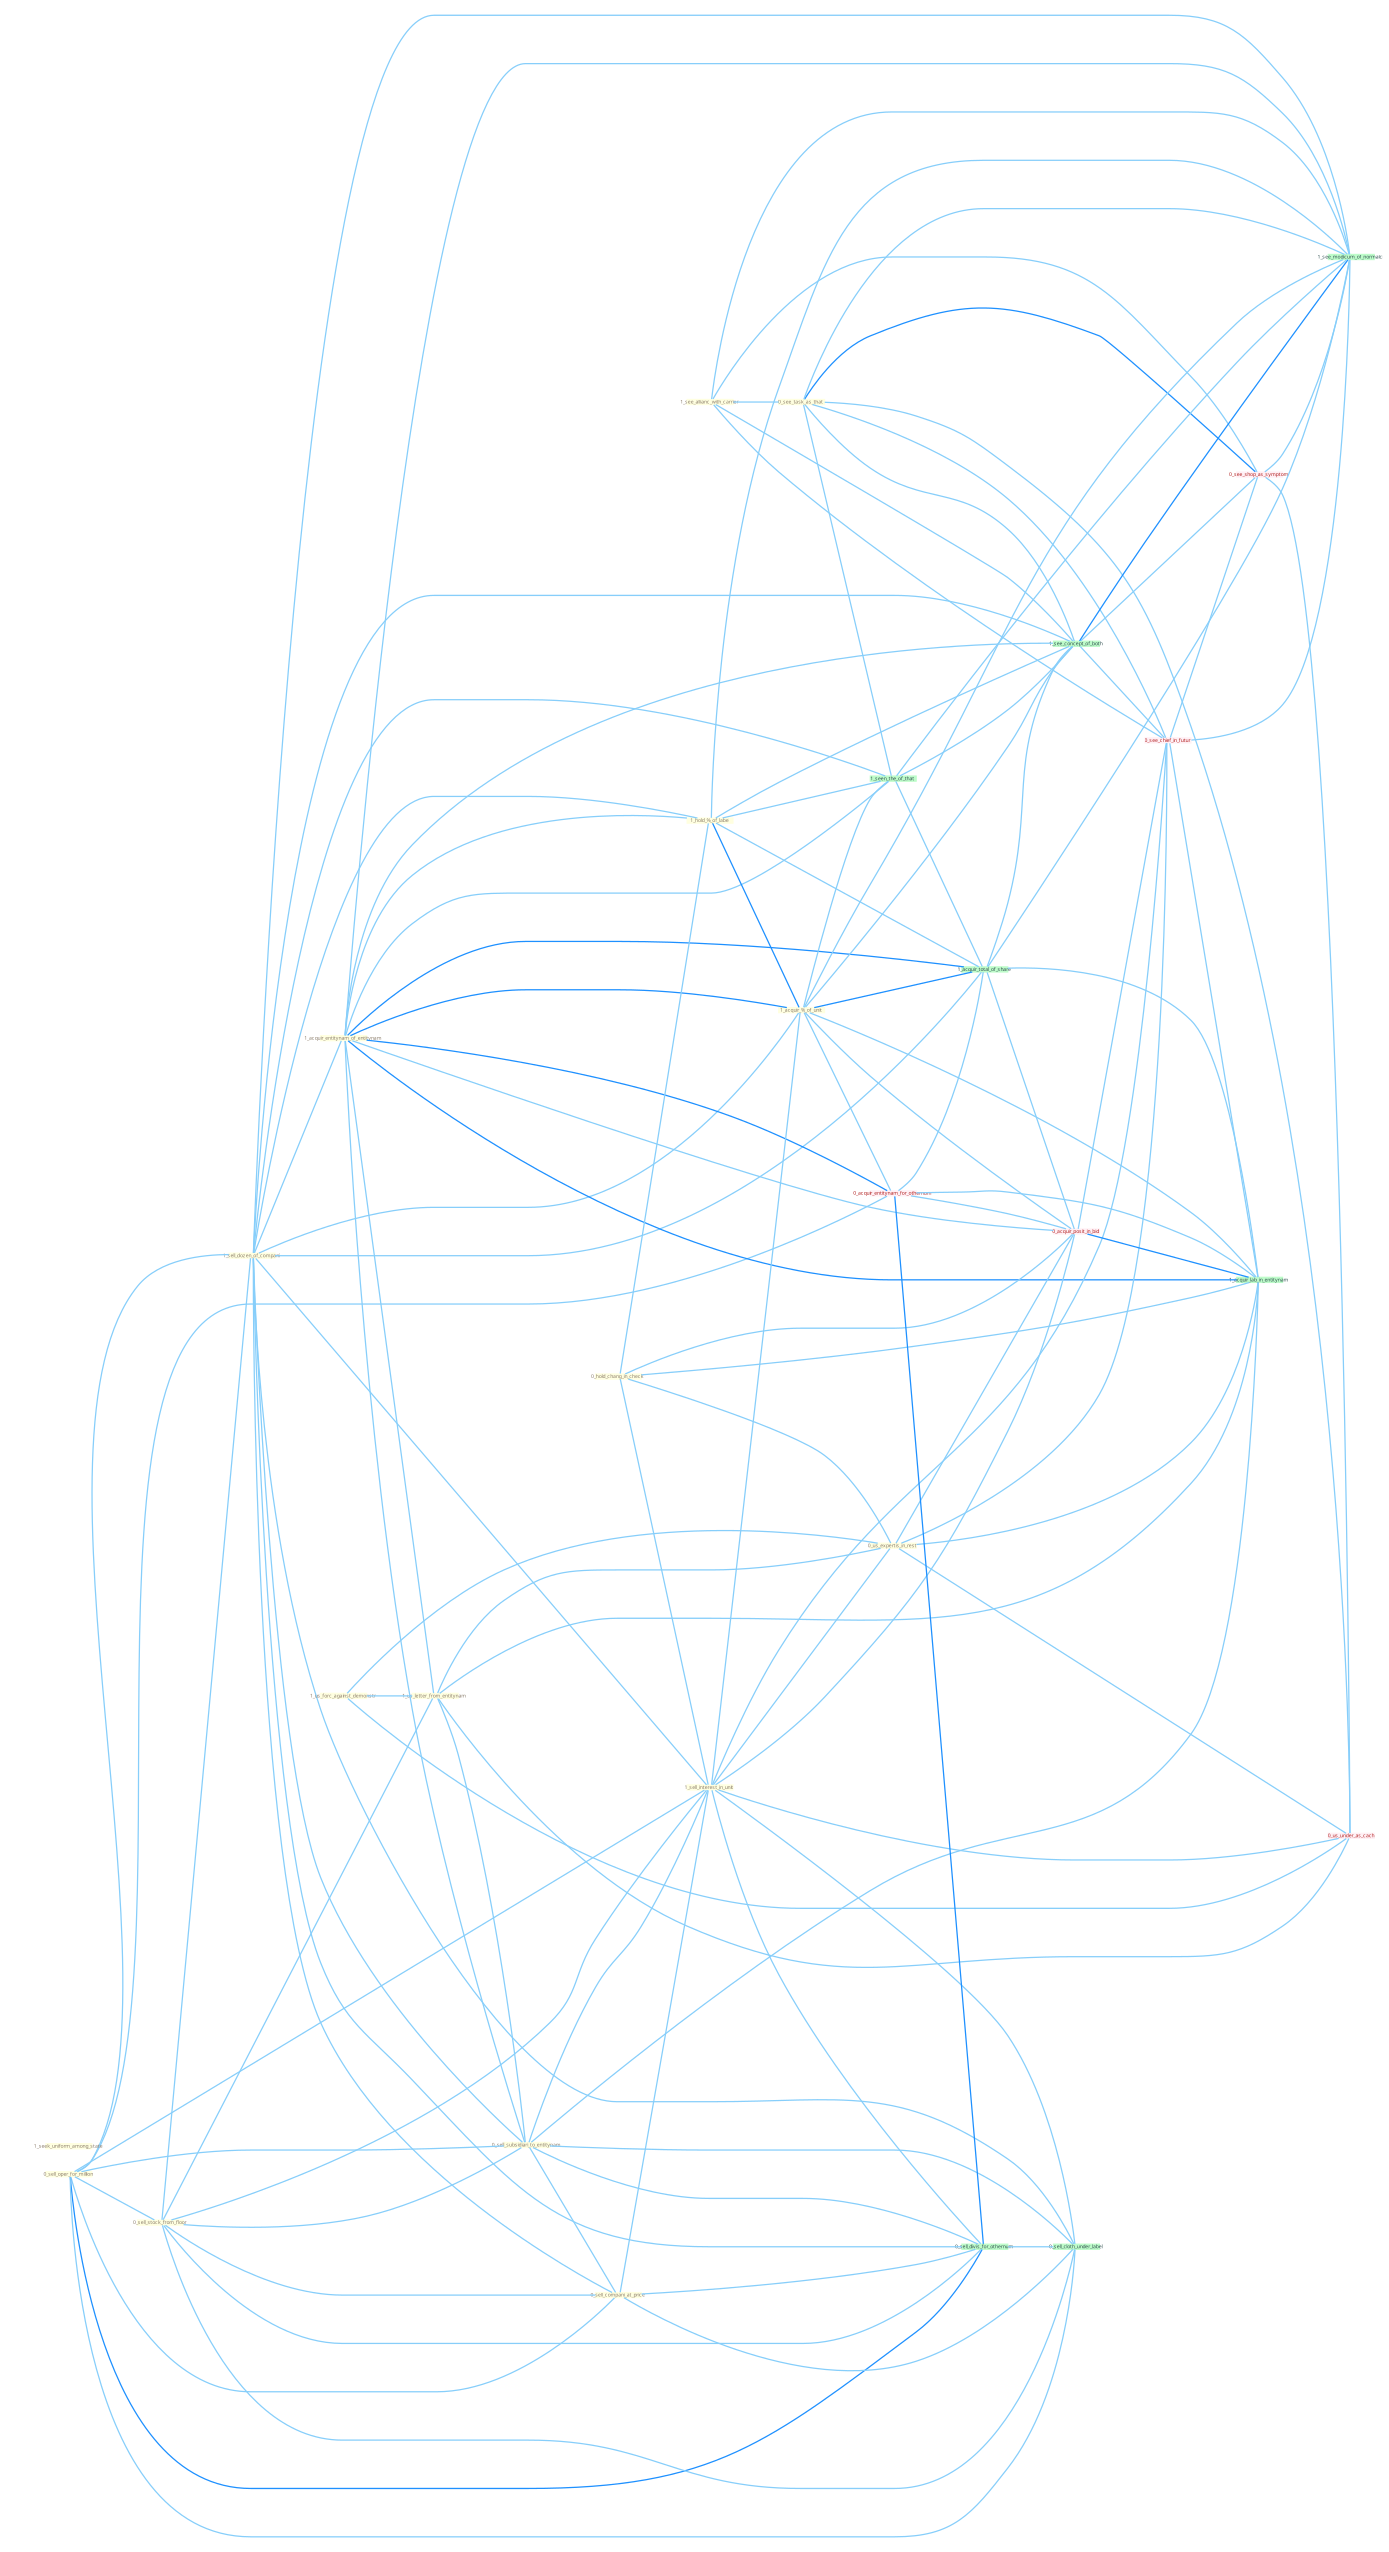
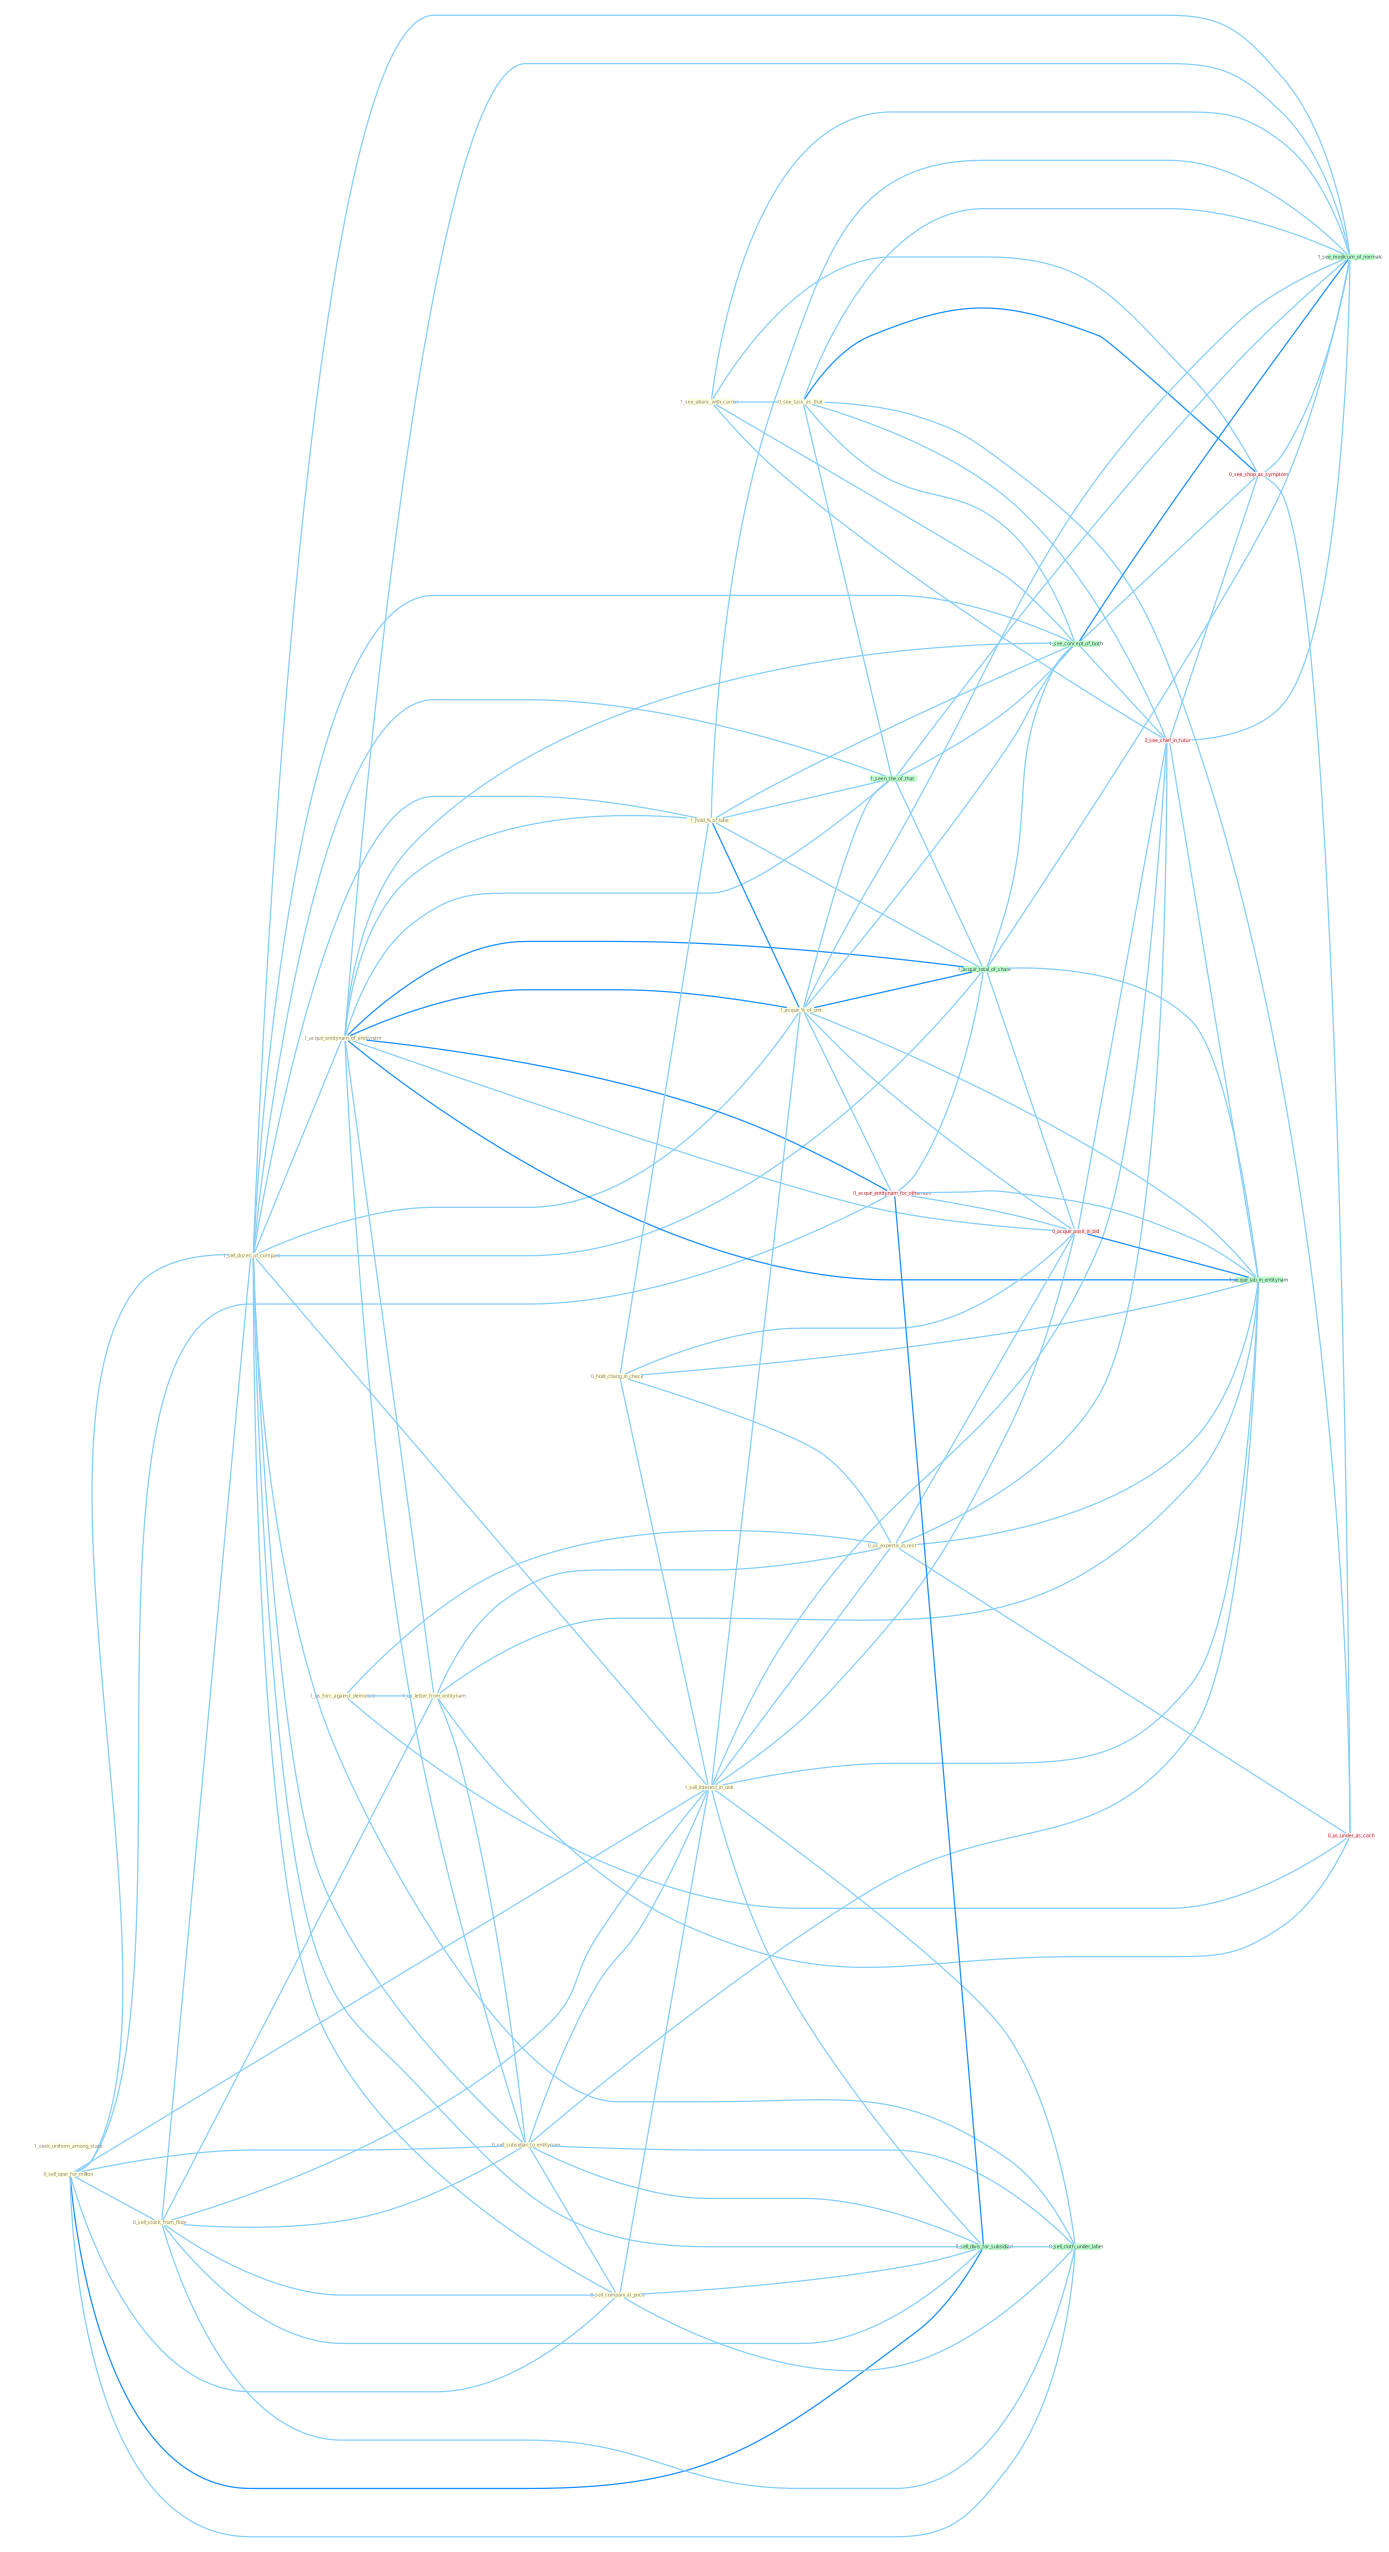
edge "1_sell_interest_in_unit" -- "0_us_under_as_cach": now "1_sell_interest_in_unit" -- "1_acquir_lab_in_entitynam"
node "0_sell_divis_for_othernum": label "0_sell_divis_for_othernum" -> "0_sell_divis_for_subsidiari"
